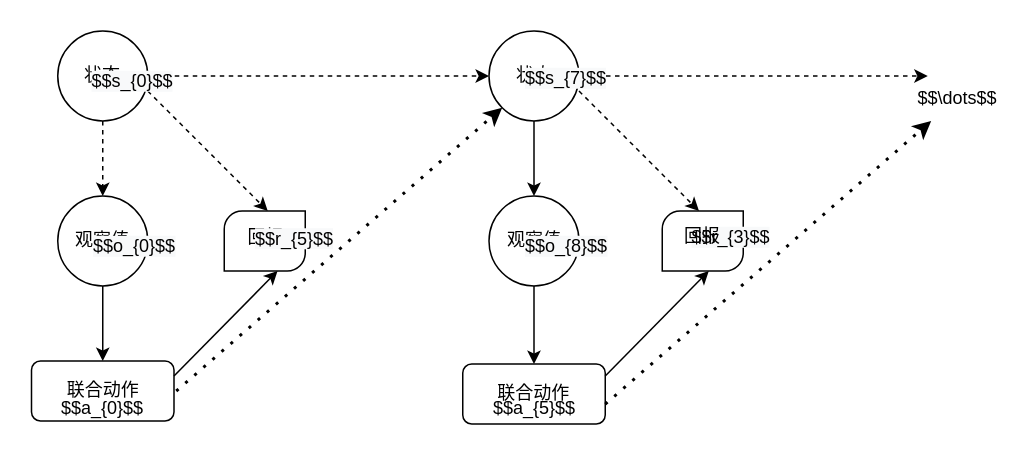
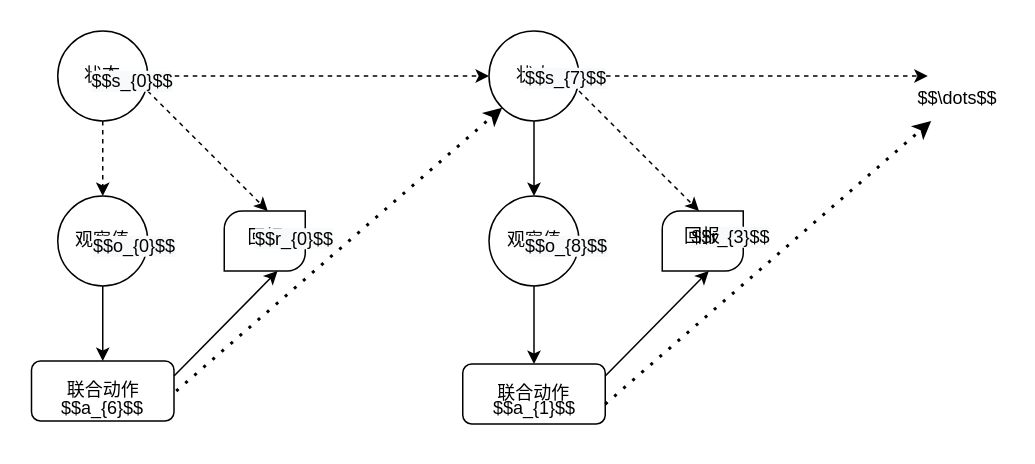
node "$$r_{5}$$": label "$$r_{5}$$" -> "$$r_{0}$$"
node "$$a_{0}$$": label "$$a_{0}$$" -> "$$a_{6}$$"
node "$$a_{5}$$": label "$$a_{5}$$" -> "$$a_{1}$$"
